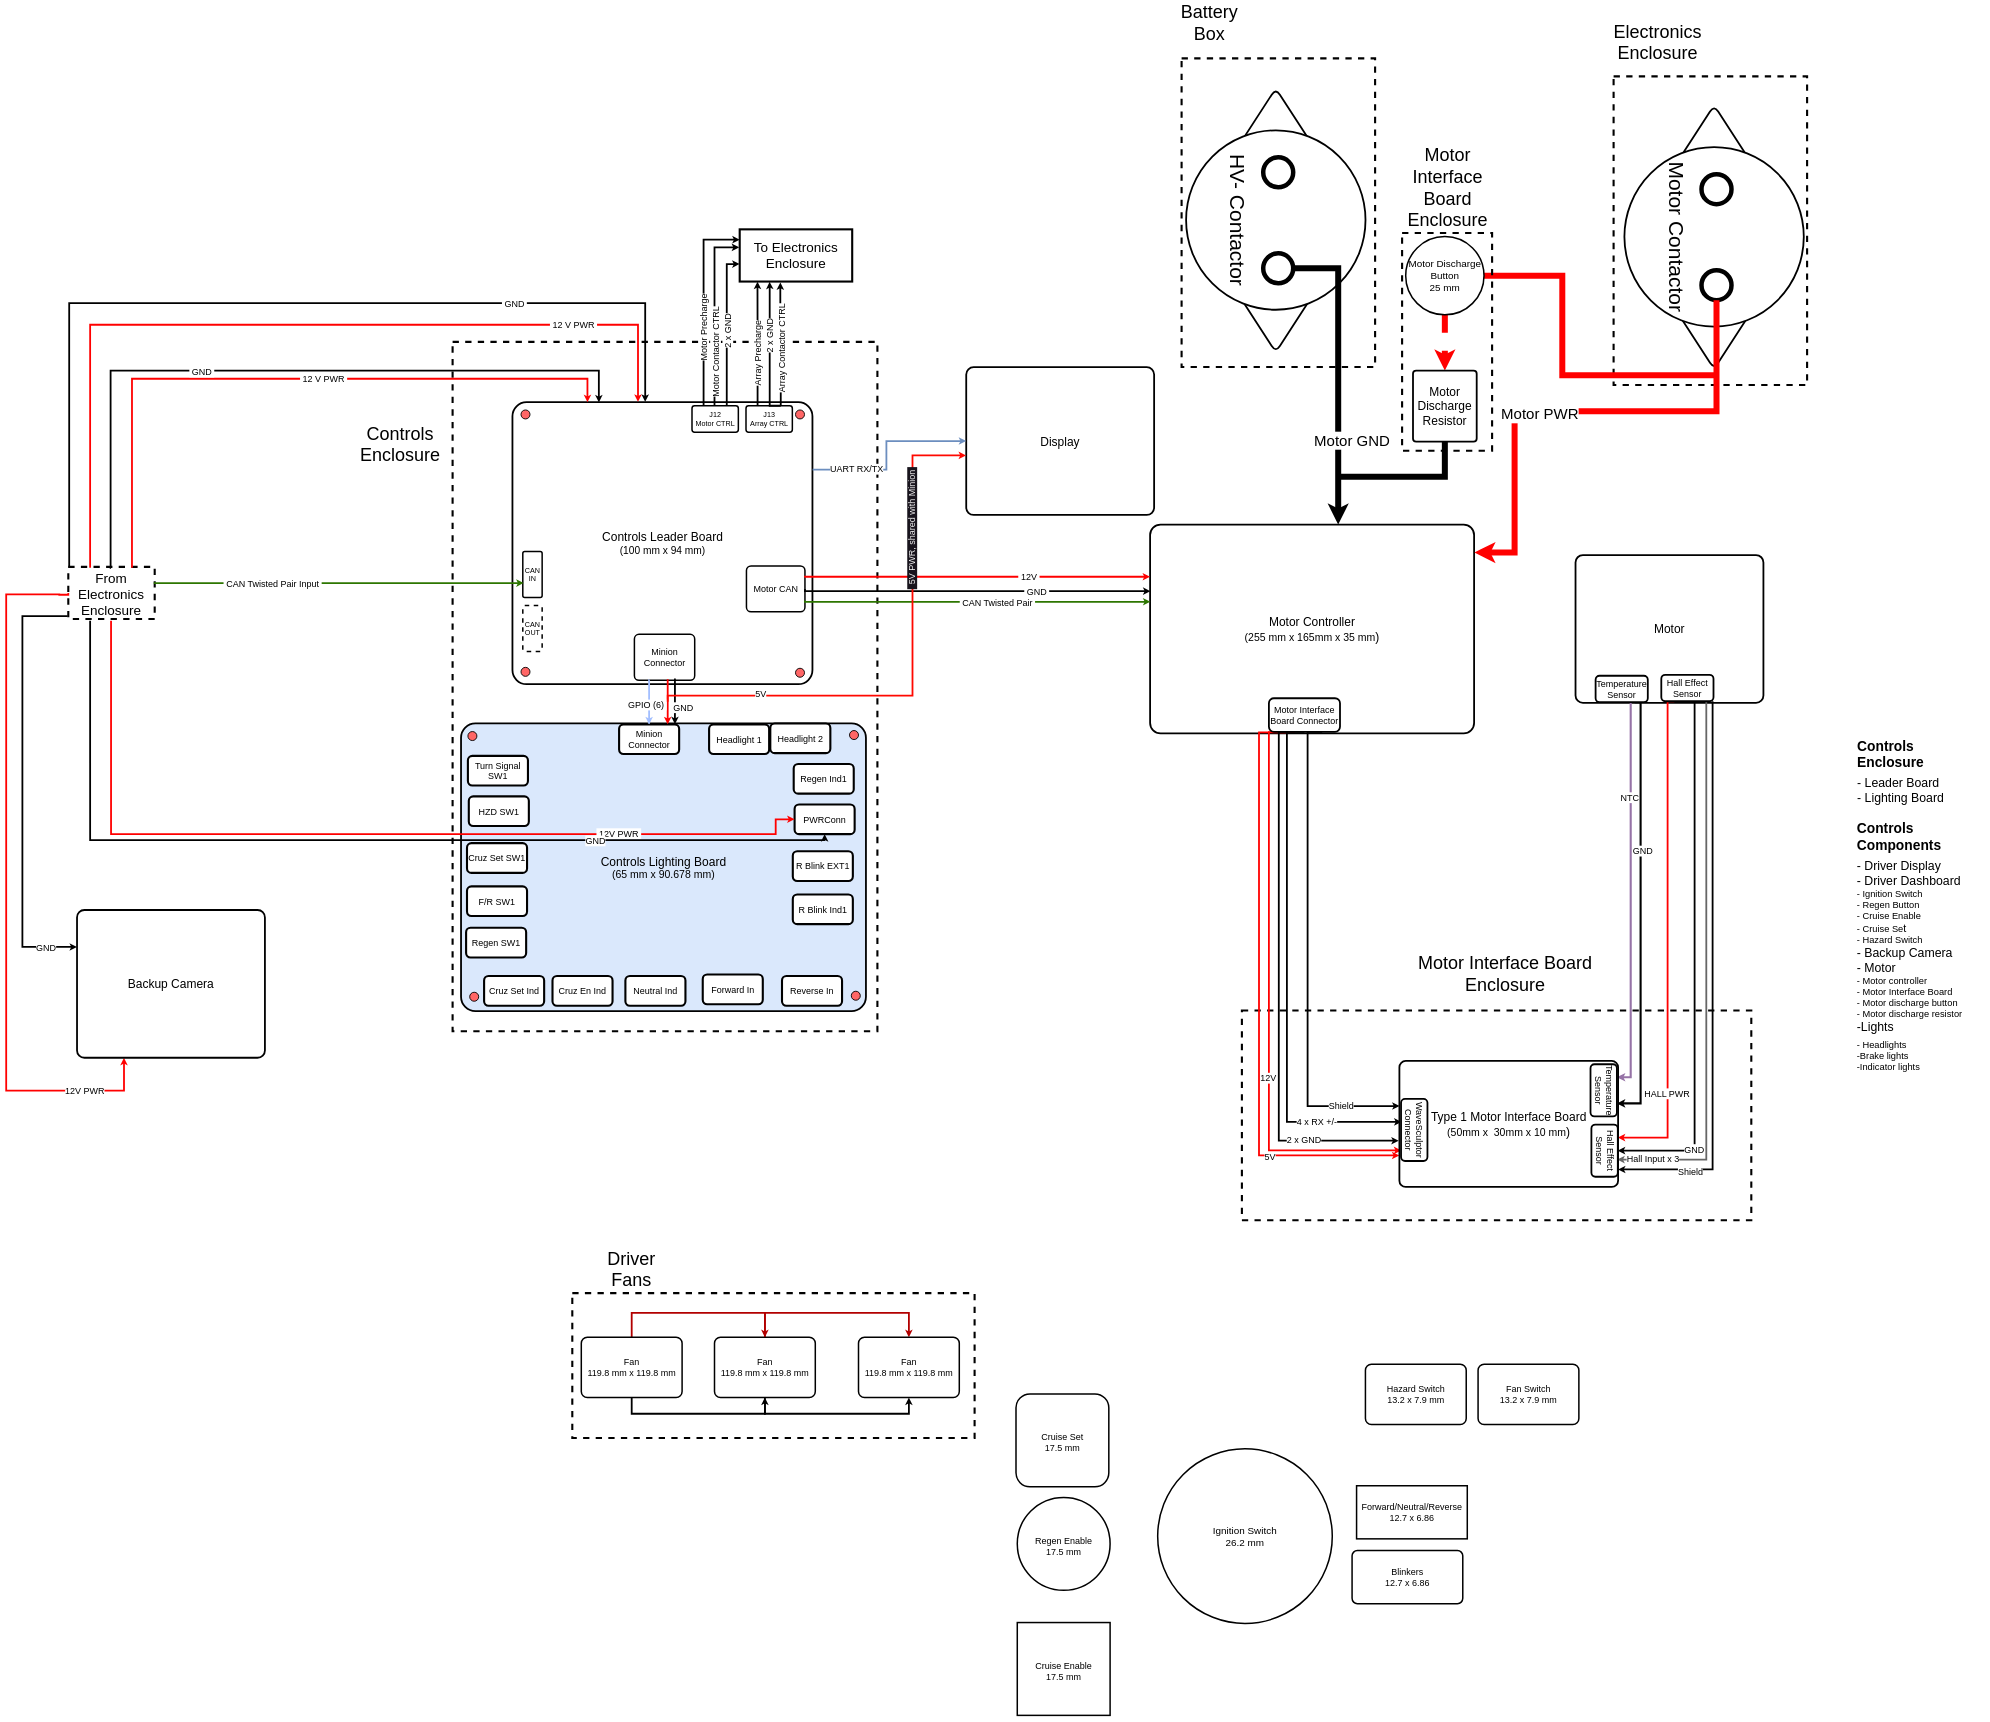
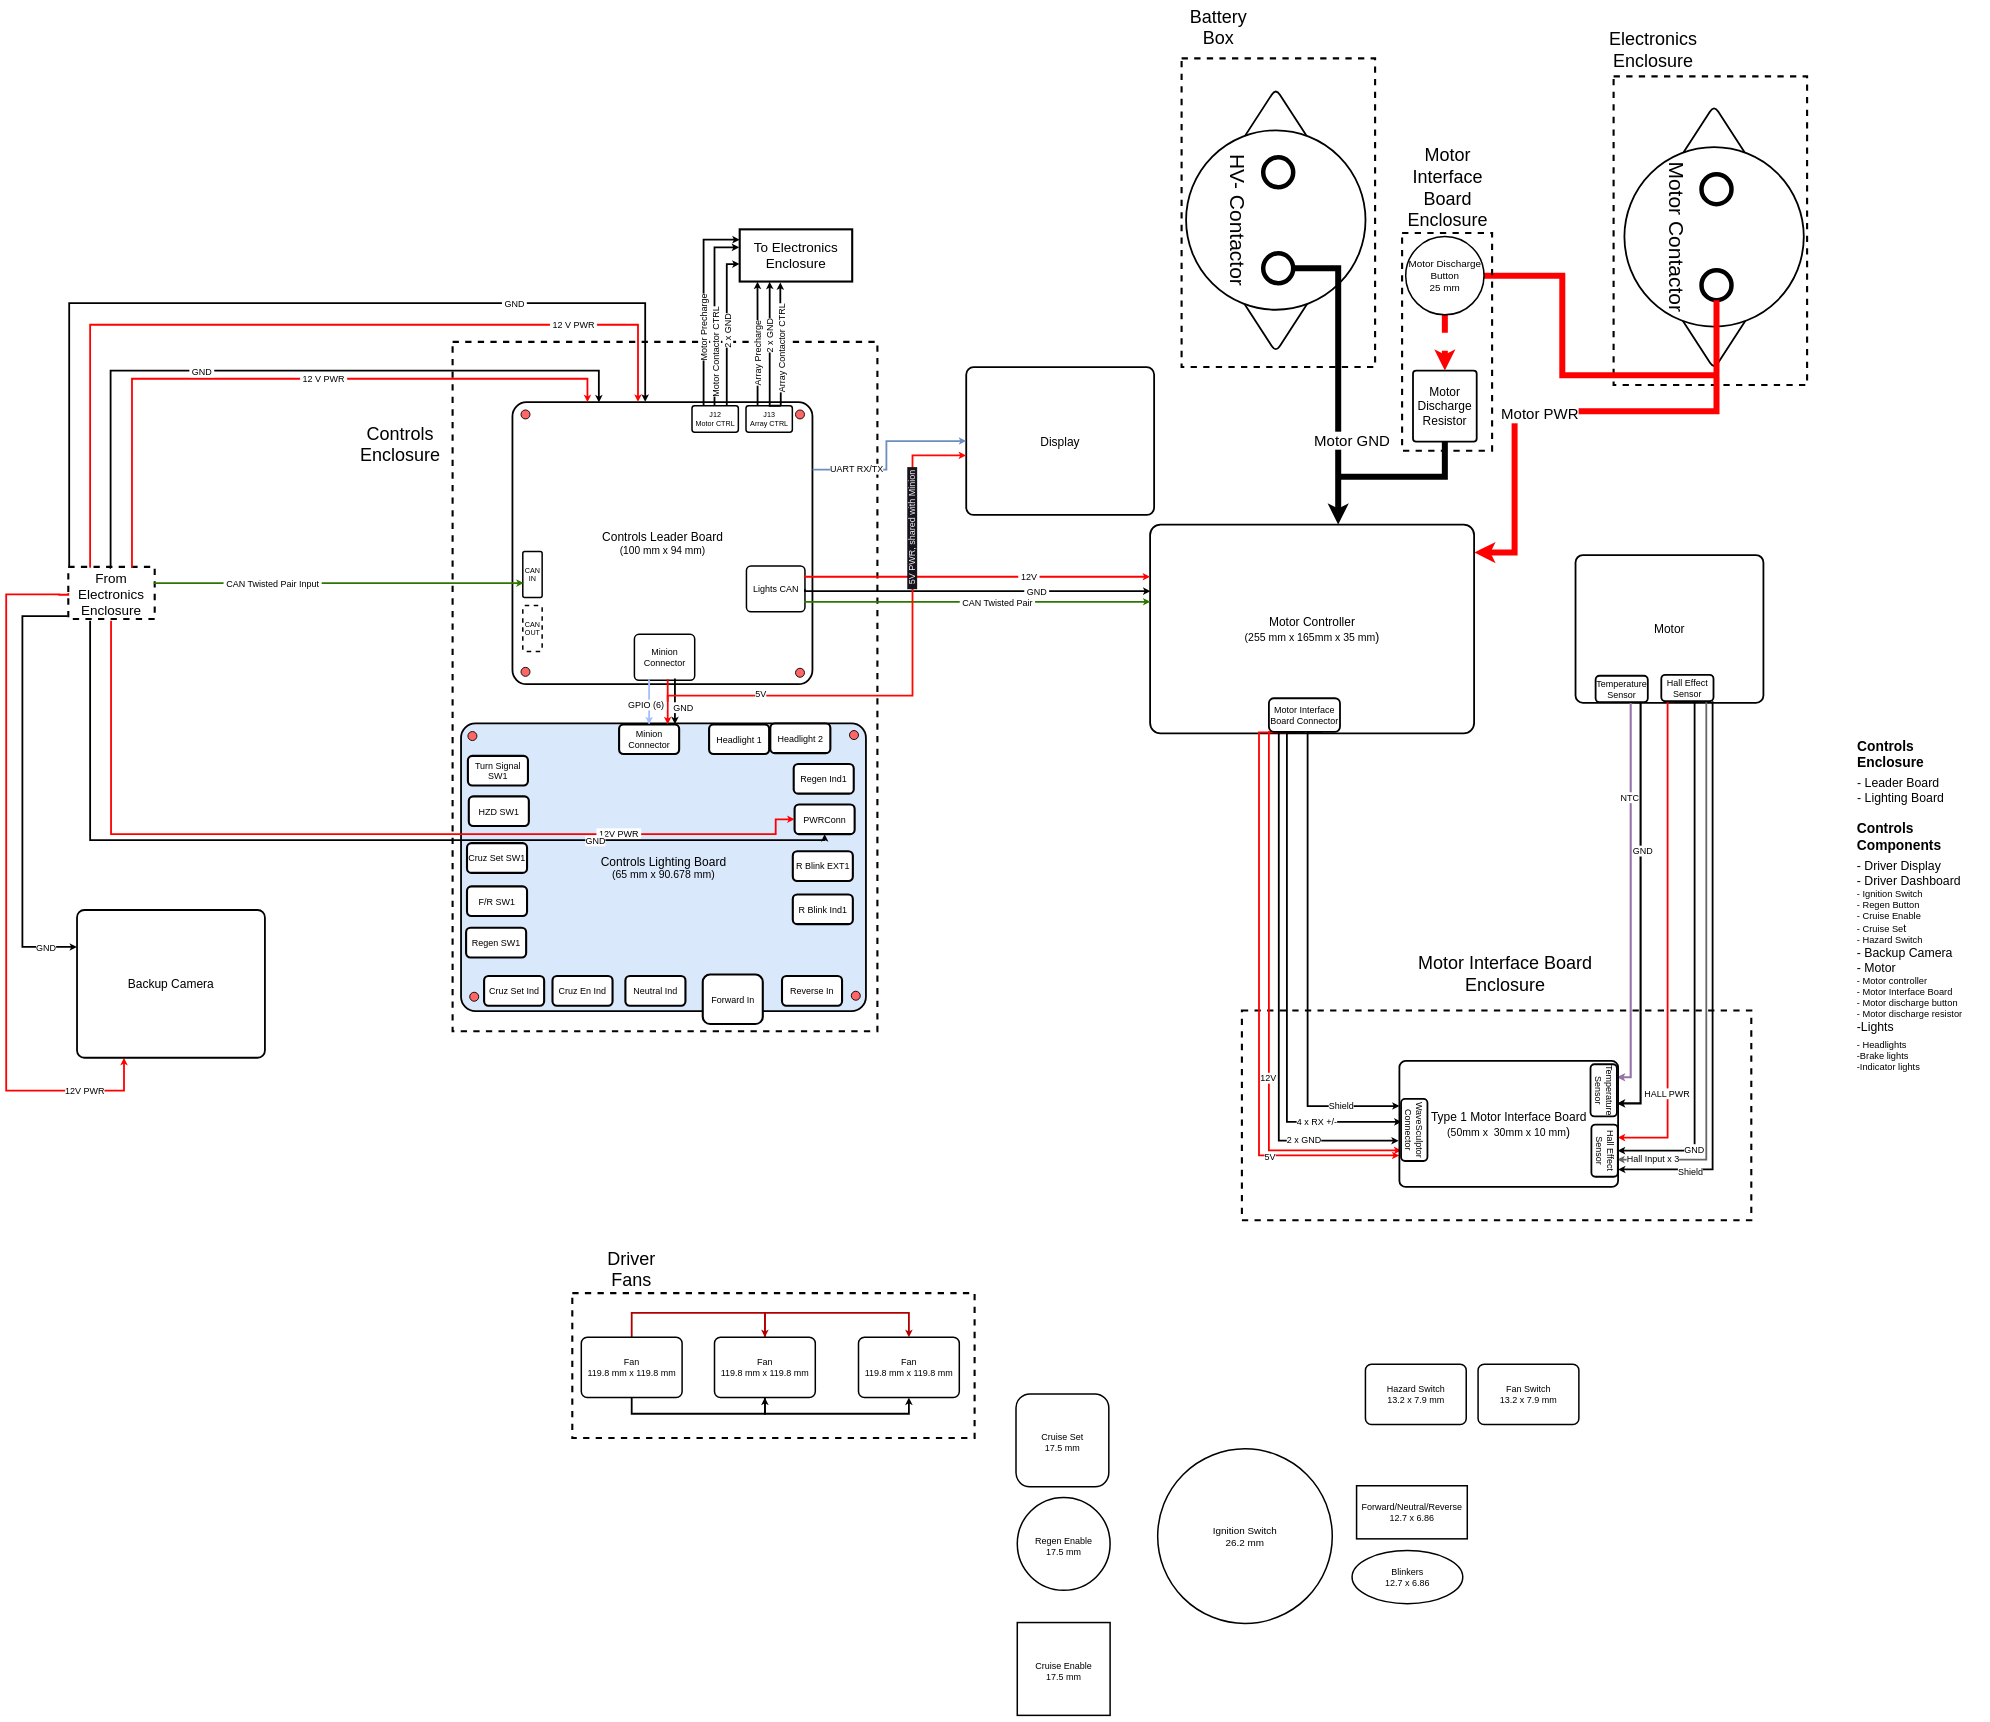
node "Battery Box": moved (1209, 23) -> (1218, 27)
node "Electronics Enclosure": moved (1658, 42) -> (1653, 50)
node "Motor CAN": label "Motor CAN" -> "Lights CAN"
node "Forward In": size 60x30 -> 60x50
node "Blinkers 12.7 x 6.86": shape rounded rectangle -> ellipse
